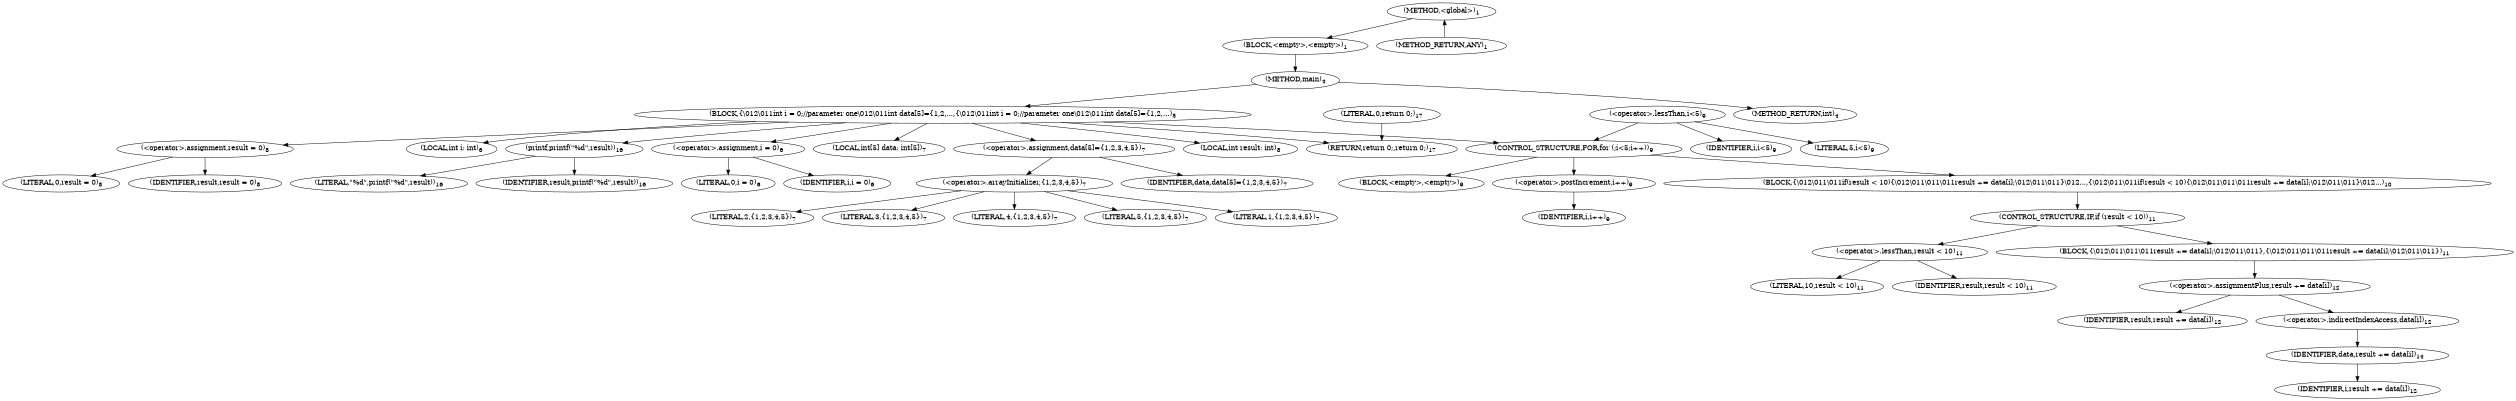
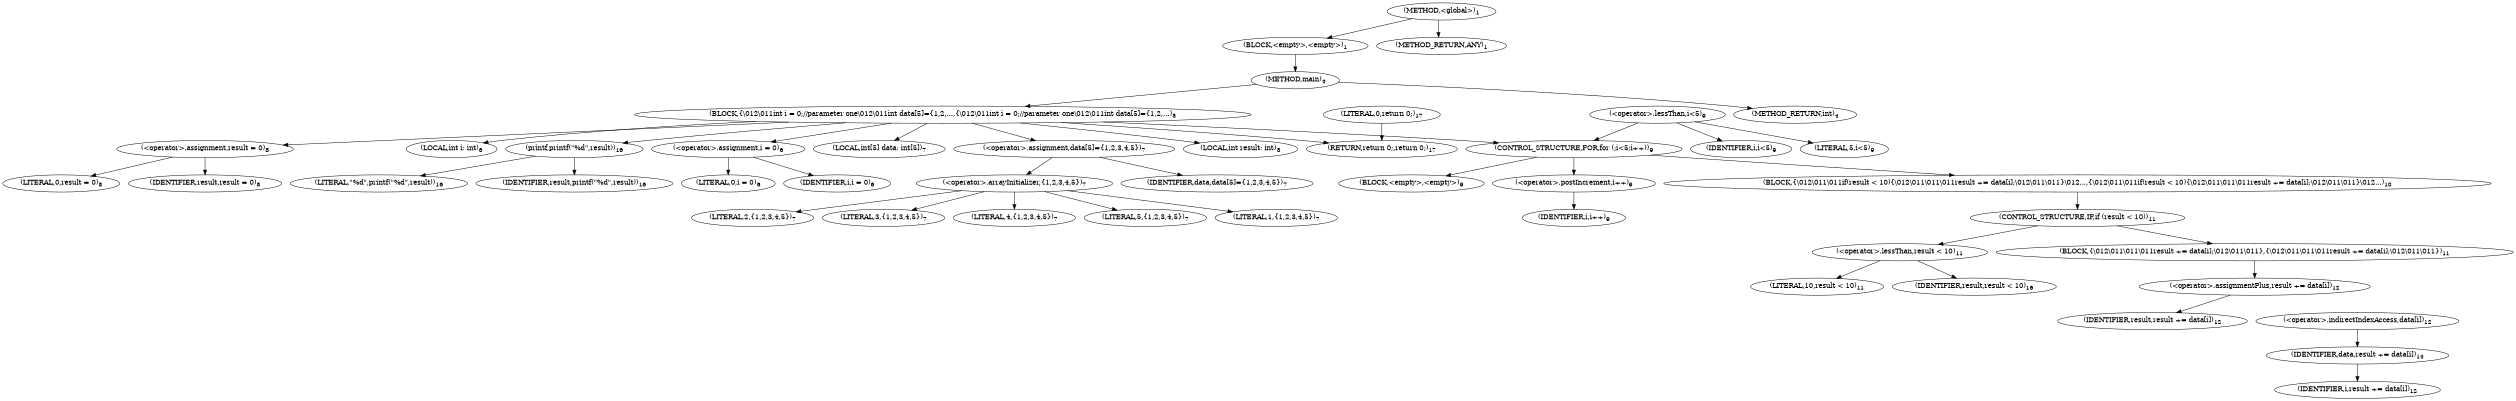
edge "(METHOD_RETURN,ANY)" -> "(METHOD,<global>)": reversed
node "(IDENTIFIER,result,result < 10)": text "11" -> "16"
edge "(<operator>.assignmentPlus,result += data[i])" -> "(<operator>.indirectIndexAccess,data[i])": removed
